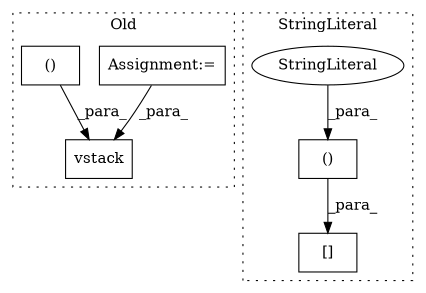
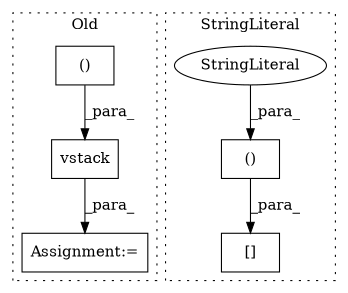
edge "Assignment:=" -> "vstack": reversed
